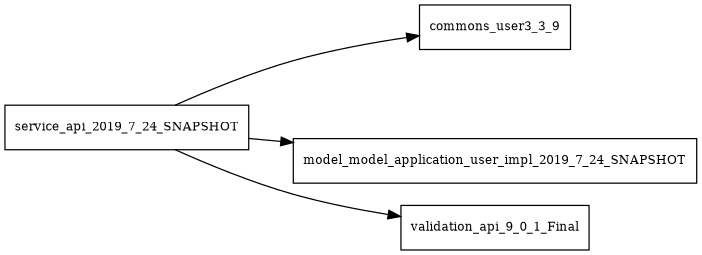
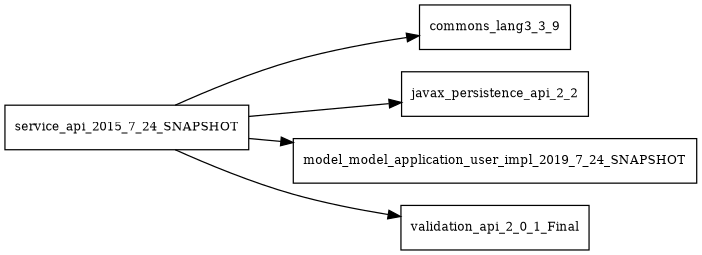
node "commons_user3_3_9": label "commons_user3_3_9" -> "commons_lang3_3_9"
node "javax_persistence_api_2_2": added
node "service_api_2019_7_24_SNAPSHOT": label "service_api_2019_7_24_SNAPSHOT" -> "service_api_2015_7_24_SNAPSHOT"
node "validation_api_9_0_1_Final": label "validation_api_9_0_1_Final" -> "validation_api_2_0_1_Final"
